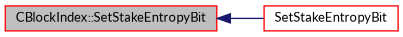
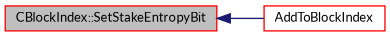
node "SetStakeEntropyBit": label "SetStakeEntropyBit" -> "AddToBlockIndex"
